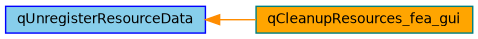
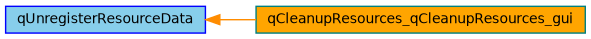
node "qCleanupResources_fea_gui": label "qCleanupResources_fea_gui" -> "qCleanupResources_qCleanupResources_gui"
